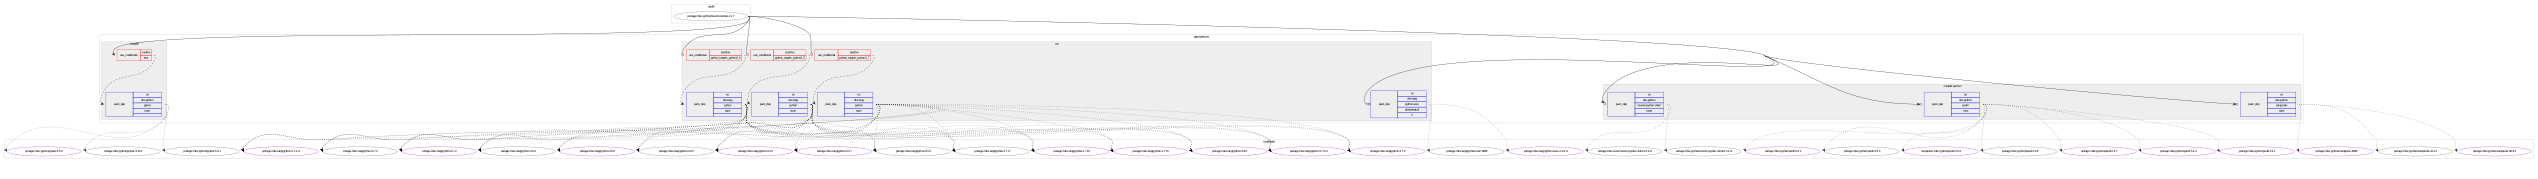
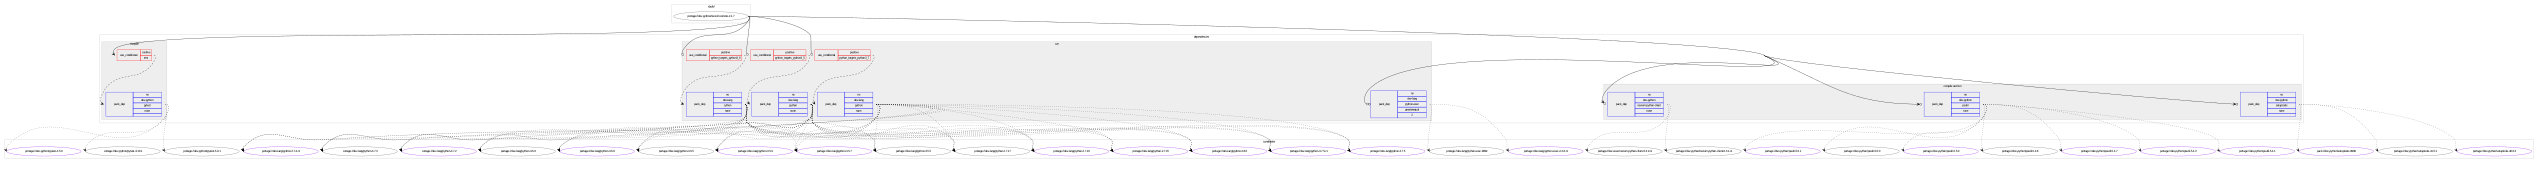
node "setuptools://dev-python/psutil-5.5.0": label "setuptools://dev-python/psutil-5.5.0" -> "portage://dev-python/psutil-5.5.0"
node "portage://dev-python/setuptools-9999": label "portage://dev-python/setuptools-9999" -> "pack://dev-python/setuptools-9999"
